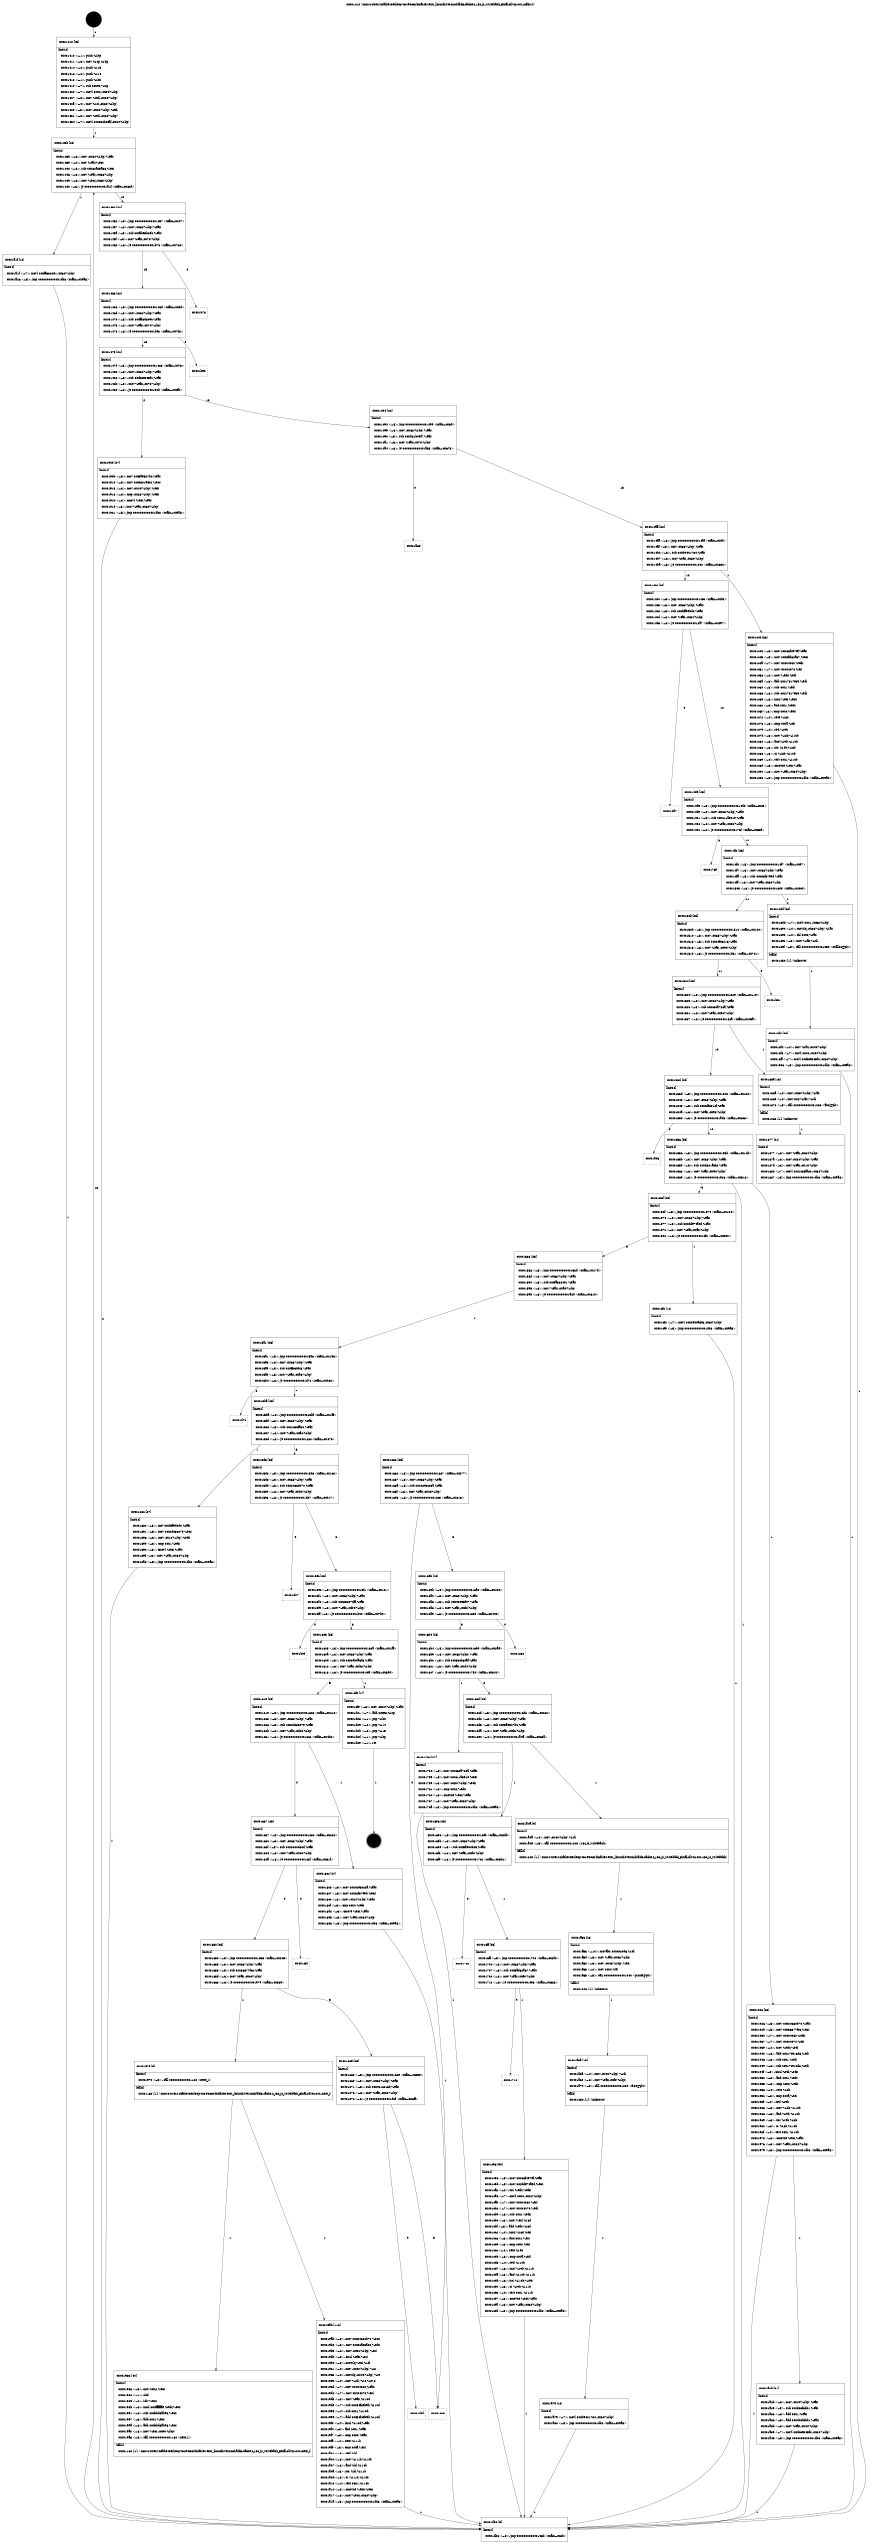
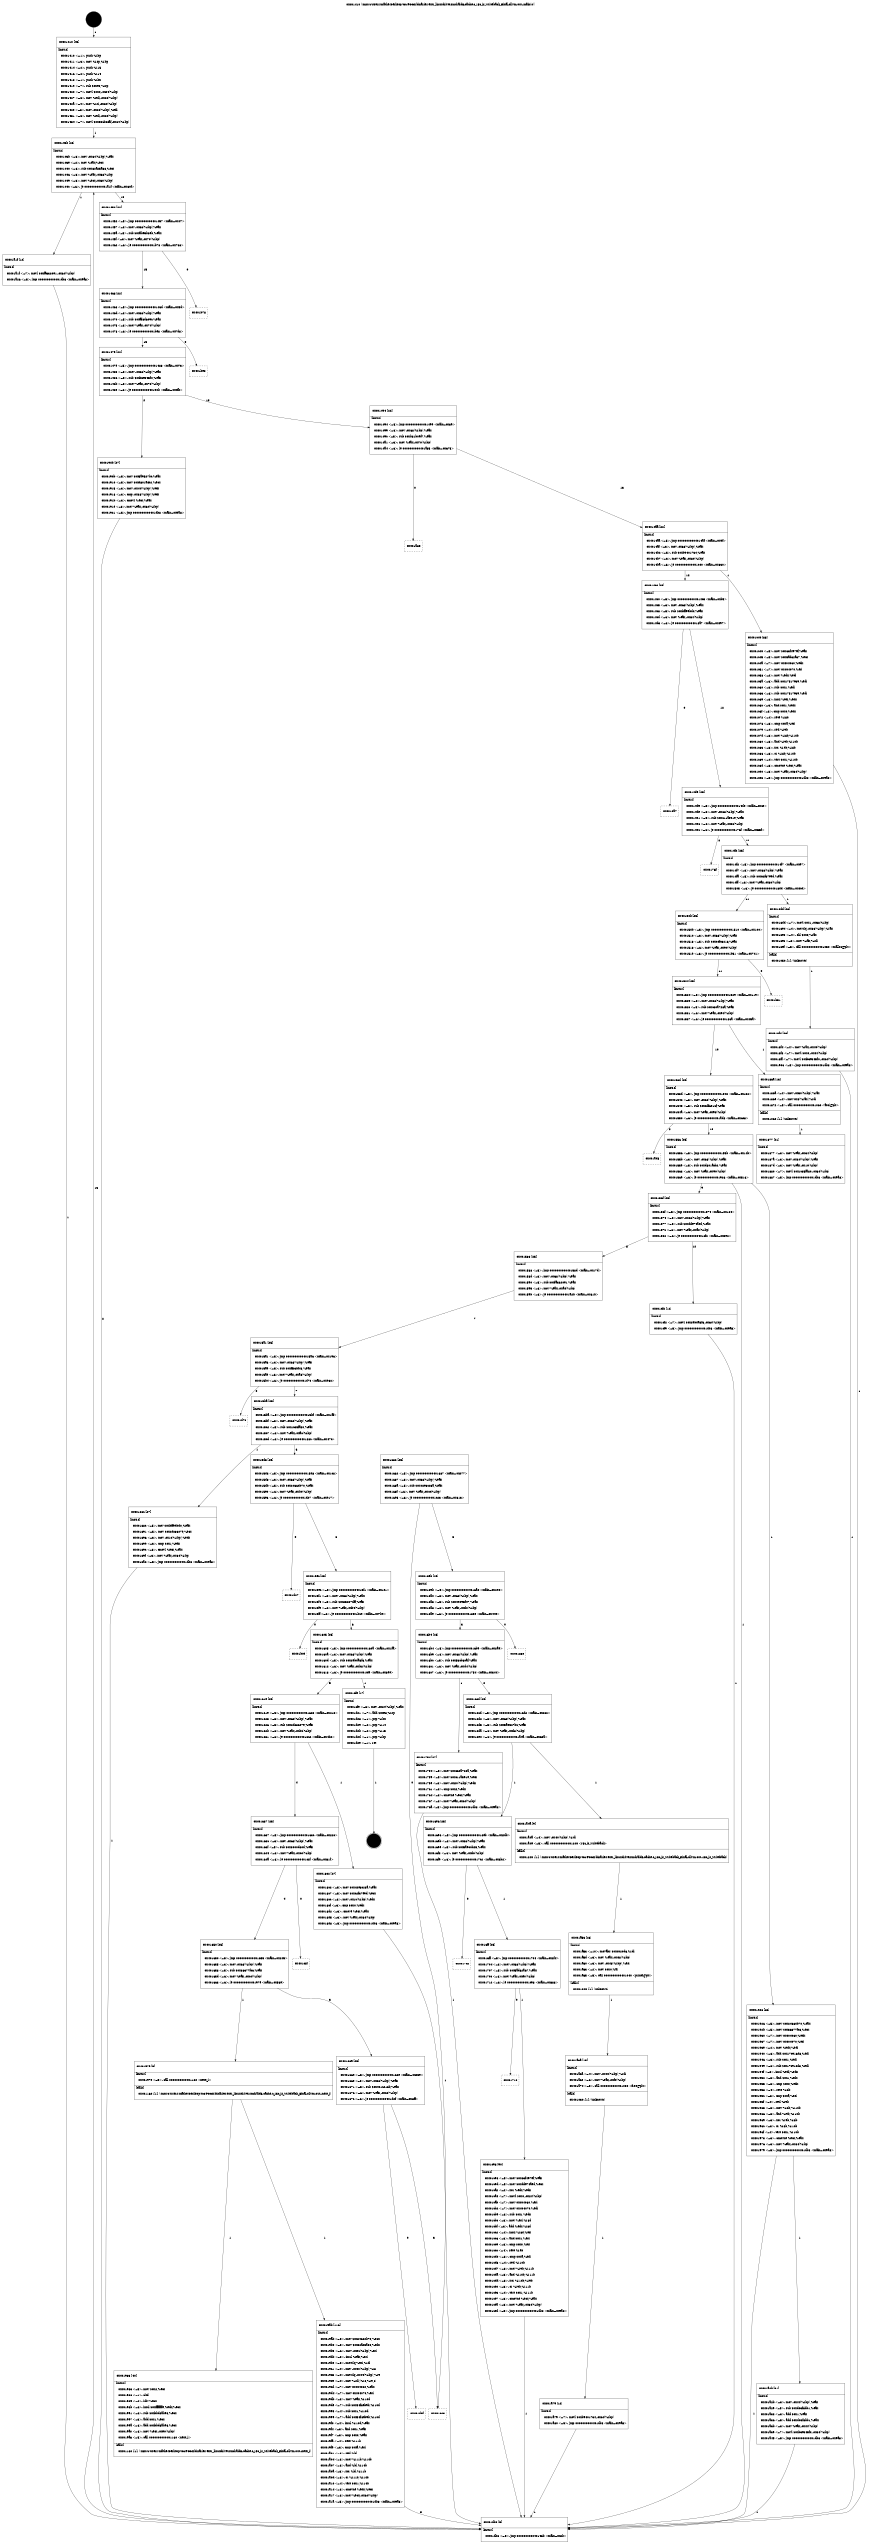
edge "0x40156f [25]" -> "0x401cf2 [12]": label " 1" -> " 12"
edge "0x4019ab [116]" -> "0x401db8 [5]": label " 1" -> " 8"
